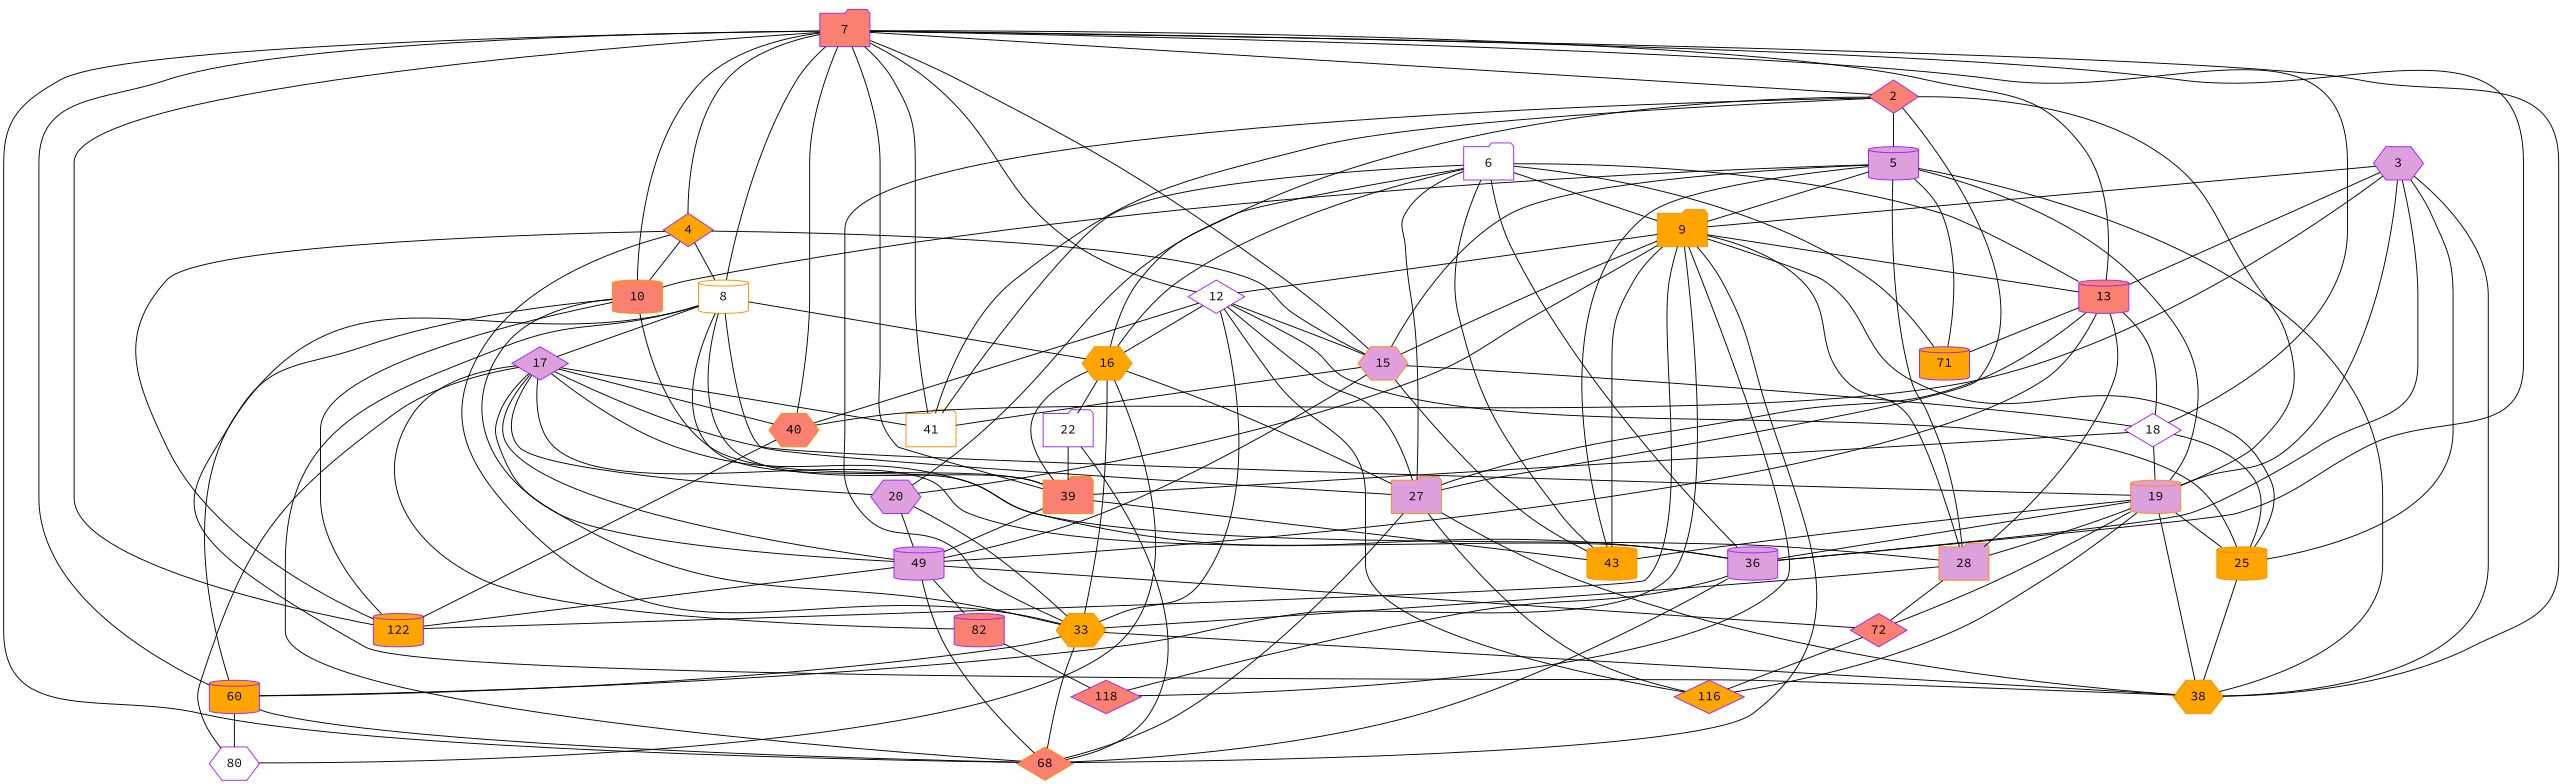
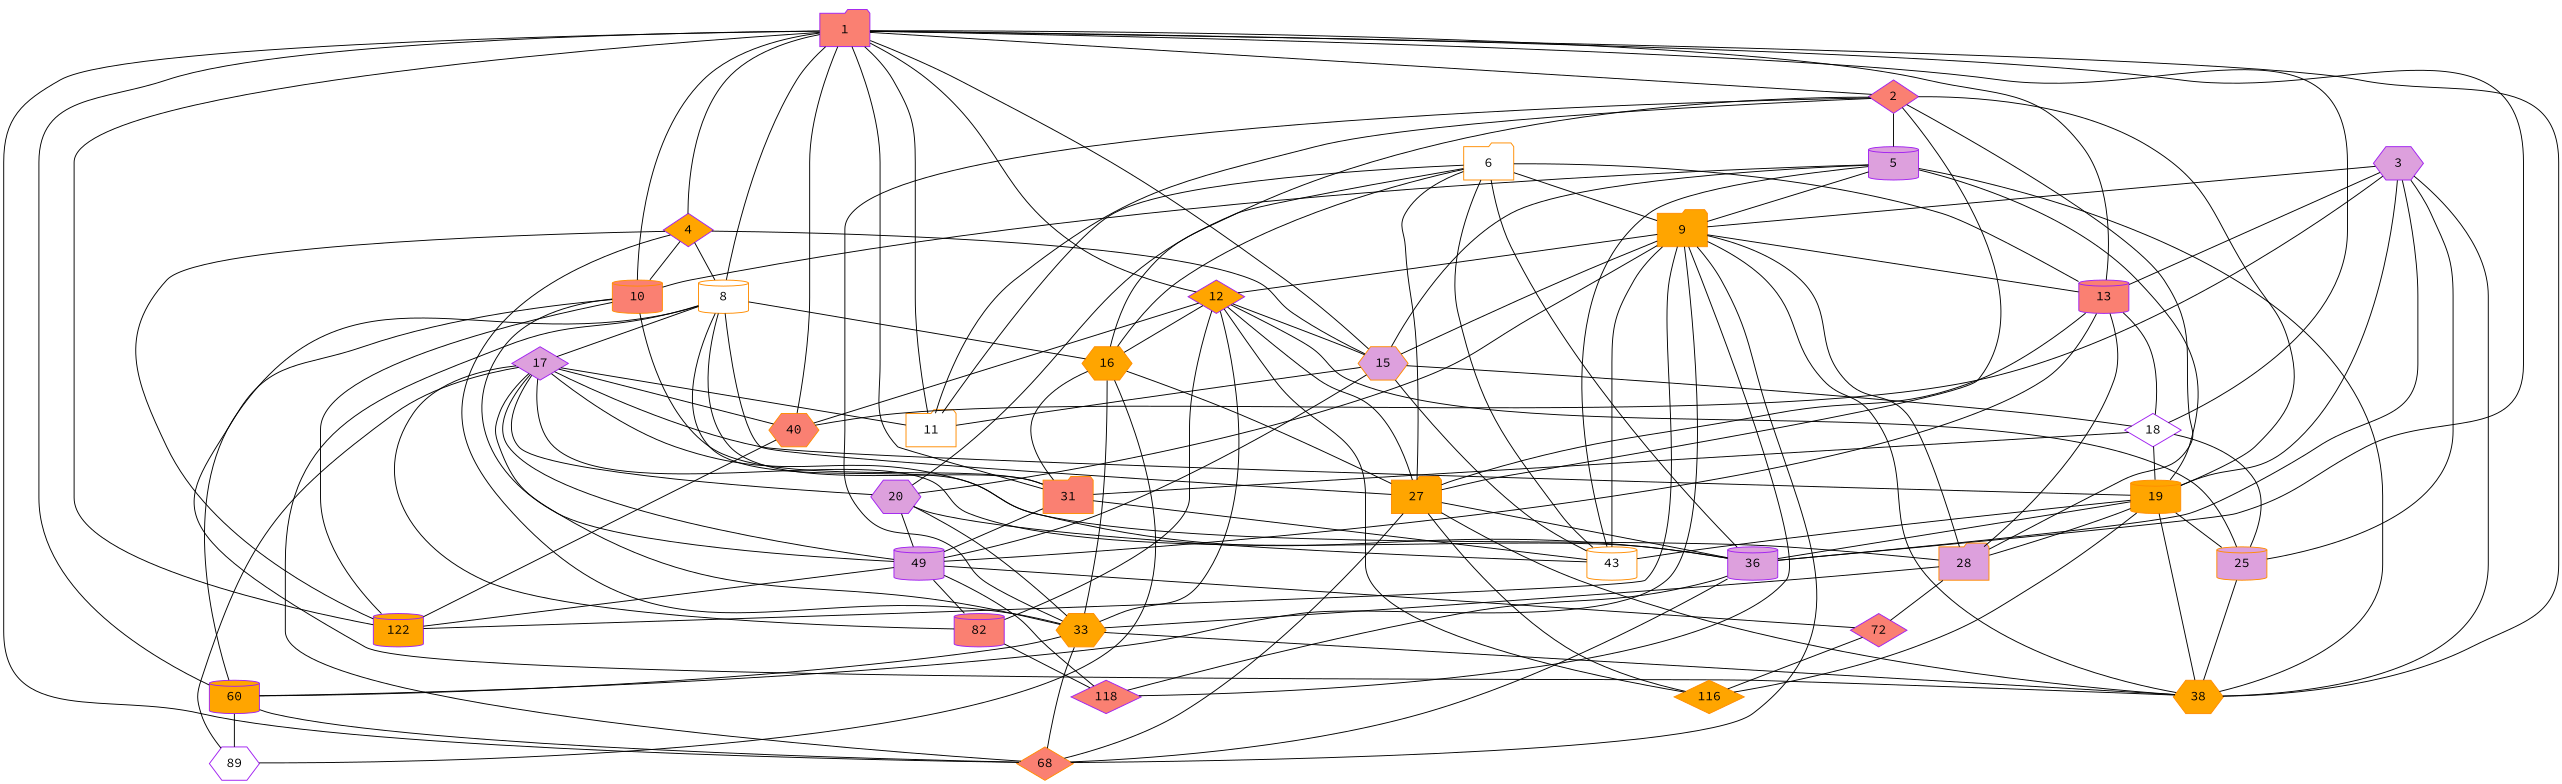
node "7": label "7" -> "1"
node "6": color purple -> darkorange
node "12": fillcolor white -> orange
node "71": removed
edge "5" -- "28": now "2" -- "28"
edge "9" -- "25": now "9" -- "38"
node "41": label "41" -> "11"
node "22": removed
node "39": label "39" -> "31"
node "27": fillcolor plum -> orange
node "19": fillcolor plum -> orange
edge "12" -- "82": added
edge "27" -- "36": added
edge "20" -- "43": added
node "43": fillcolor orange -> white
node "25": fillcolor orange -> plum
edge "19" -- "72": removed
edge "49" -- "68": now "49" -- "118"
node "116": color purple -> darkorange
node "80": label "80" -> "89"
